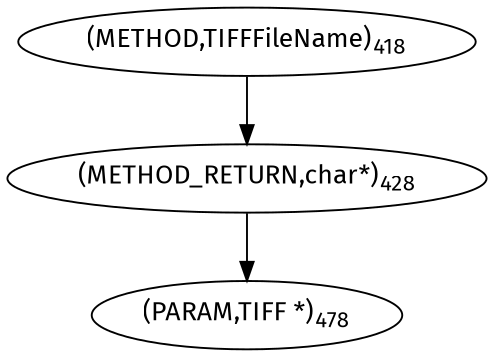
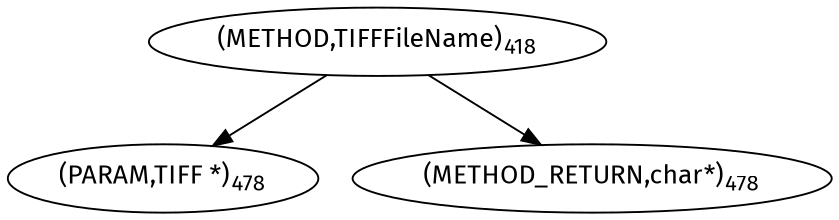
node "(METHOD_RETURN,char*)": text "428" -> "478"
edge "(METHOD_RETURN,char*)" -> "(PARAM,TIFF *)": now "(METHOD,TIFFFileName)" -> "(PARAM,TIFF *)"
